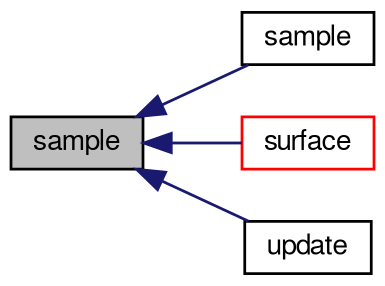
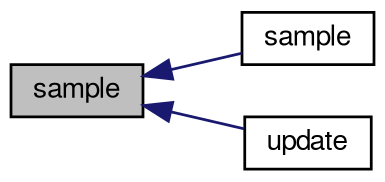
node "surface": removed
